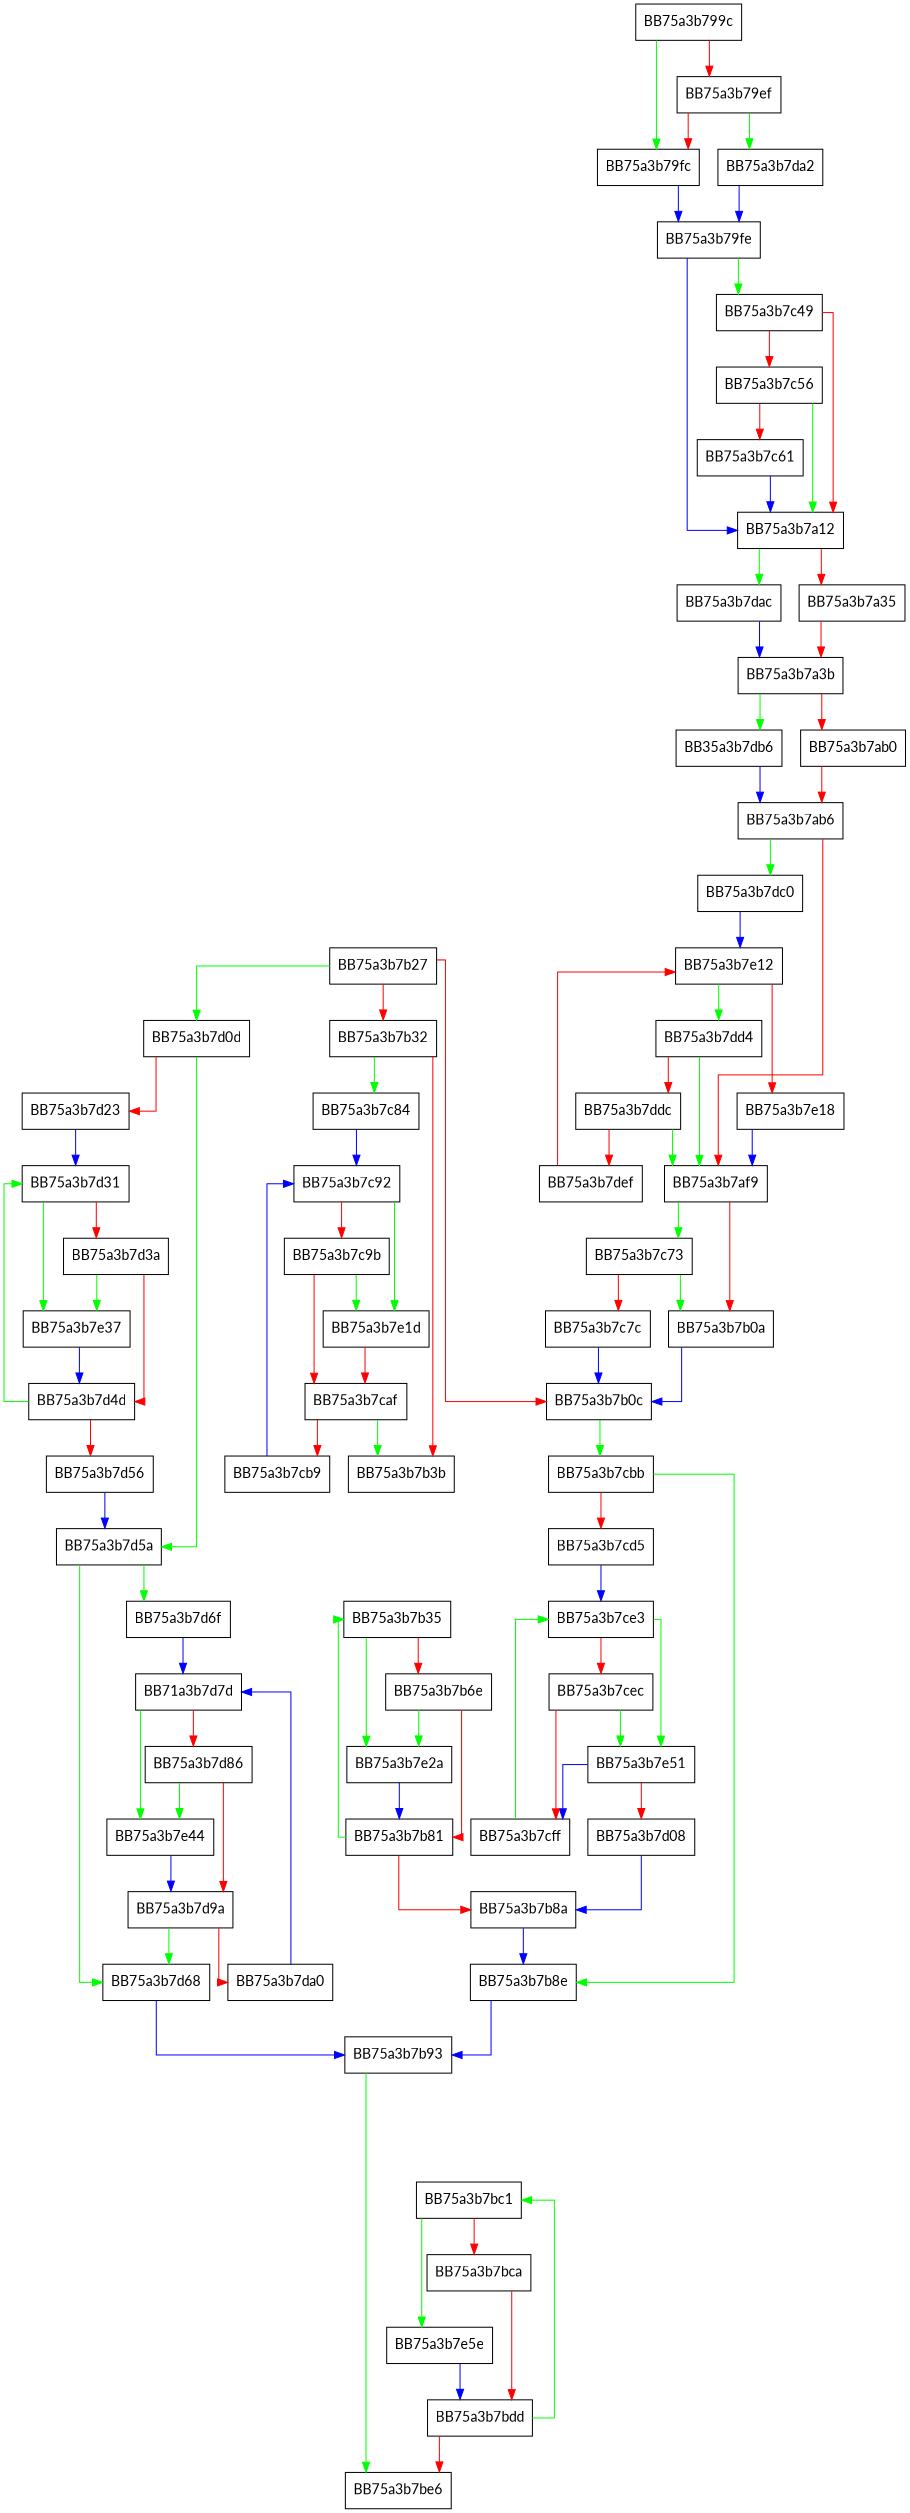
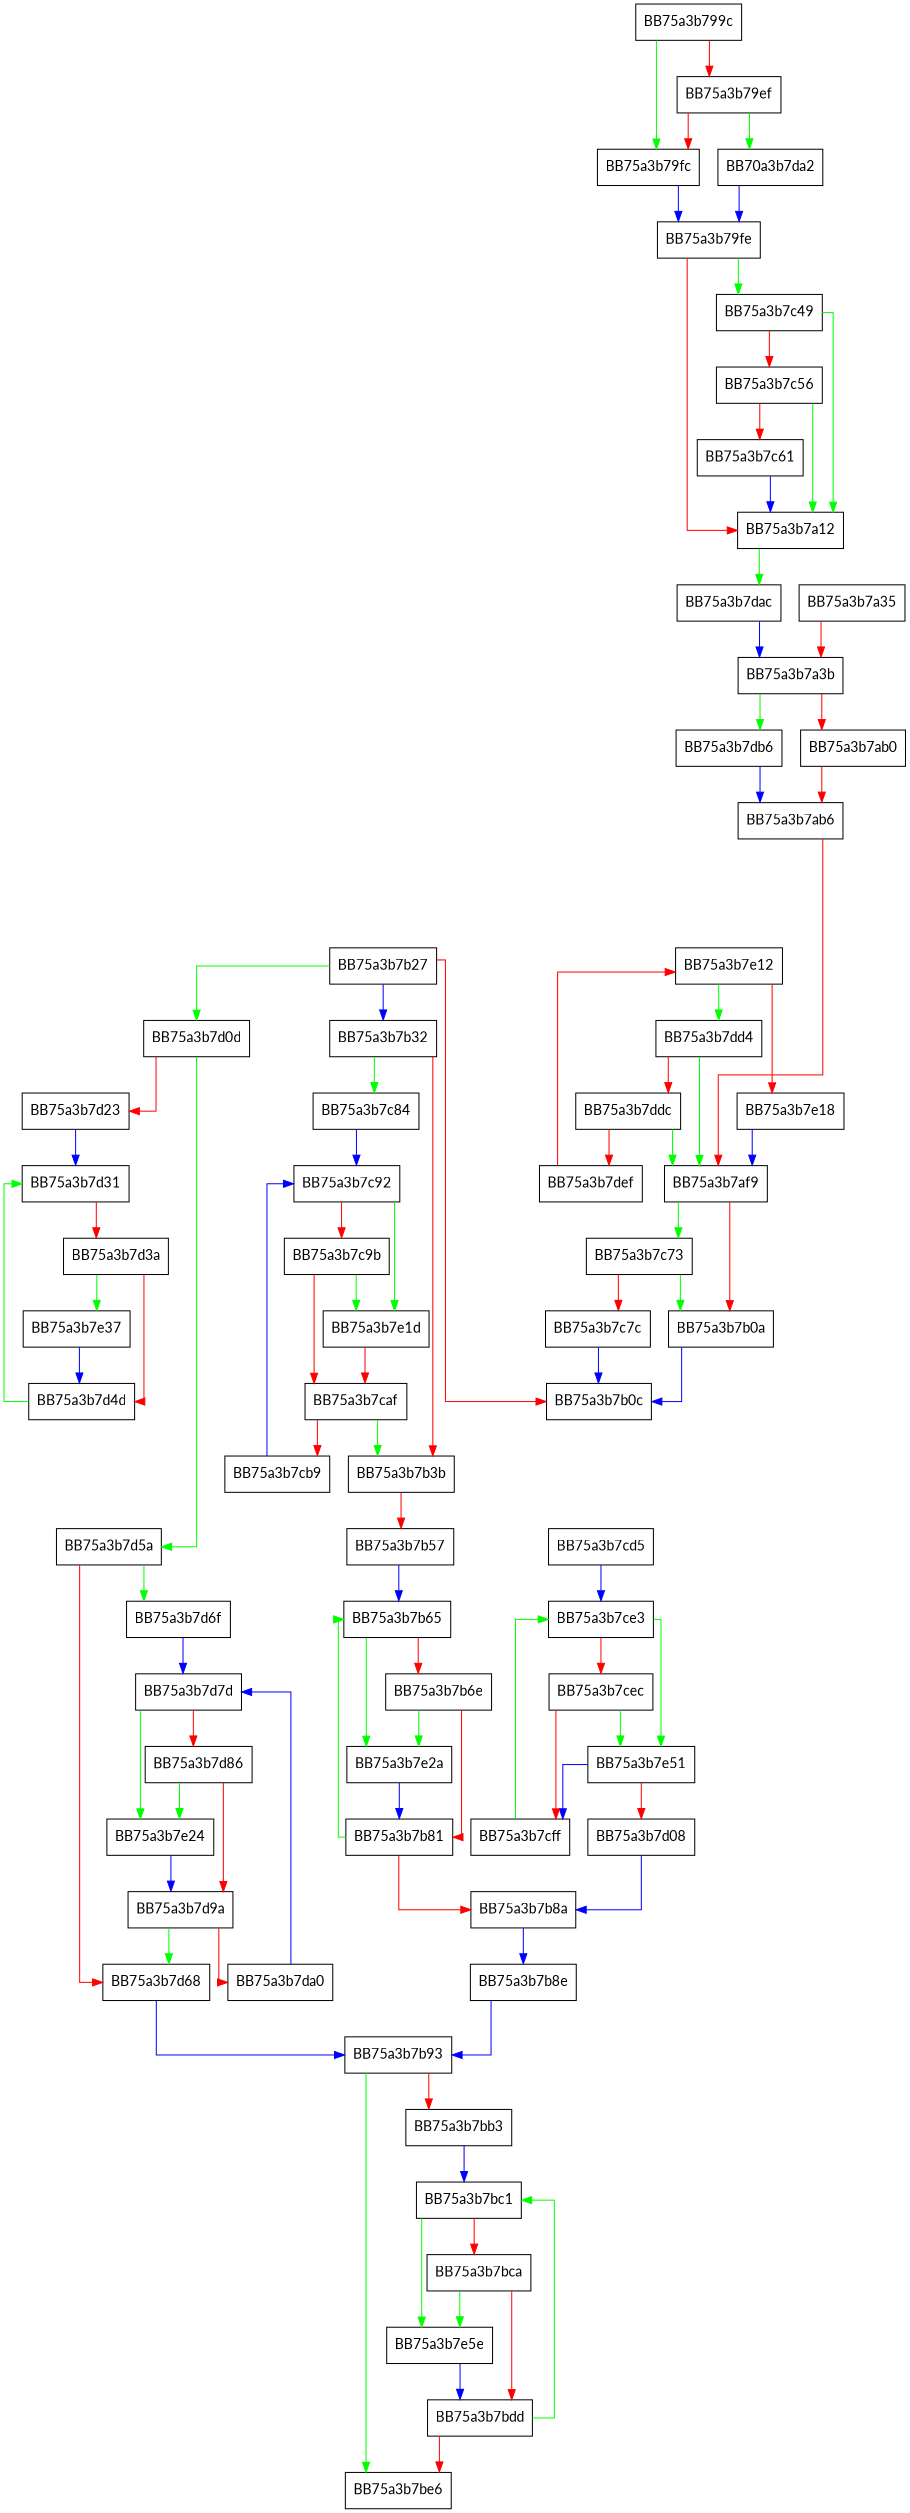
node "BB75a3b7da2": label "BB75a3b7da2" -> "BB70a3b7da2"
edge "BB75a3b7c49" -> "BB75a3b7a12": color red -> green
edge "BB75a3b79fe" -> "BB75a3b7a12": color blue -> red
edge "BB75a3b7a12" -> "BB75a3b7a35": removed
node "BB35a3b7db6": label "BB35a3b7db6" -> "BB75a3b7db6"
node "BB75a3b7dc0": removed
edge "BB75a3b7b27" -> "BB75a3b7b32": color red -> blue
edge "BB75a3b7d31" -> "BB75a3b7e37": removed
node "BB75a3b7d56": removed
node "BB75a3b7cbb": removed
node "BB75a3b7b57": added
node "BB75a3b7b35": label "BB75a3b7b35" -> "BB75a3b7b65"
node "BB71a3b7d7d": label "BB71a3b7d7d" -> "BB75a3b7d7d"
edge "BB75a3b7d5a" -> "BB75a3b7d68": color green -> red
node "BB75a3b7e44": label "BB75a3b7e44" -> "BB75a3b7e24"
node "BB75a3b7bb3": added
edge "BB75a3b7bca" -> "BB75a3b7e5e": added
